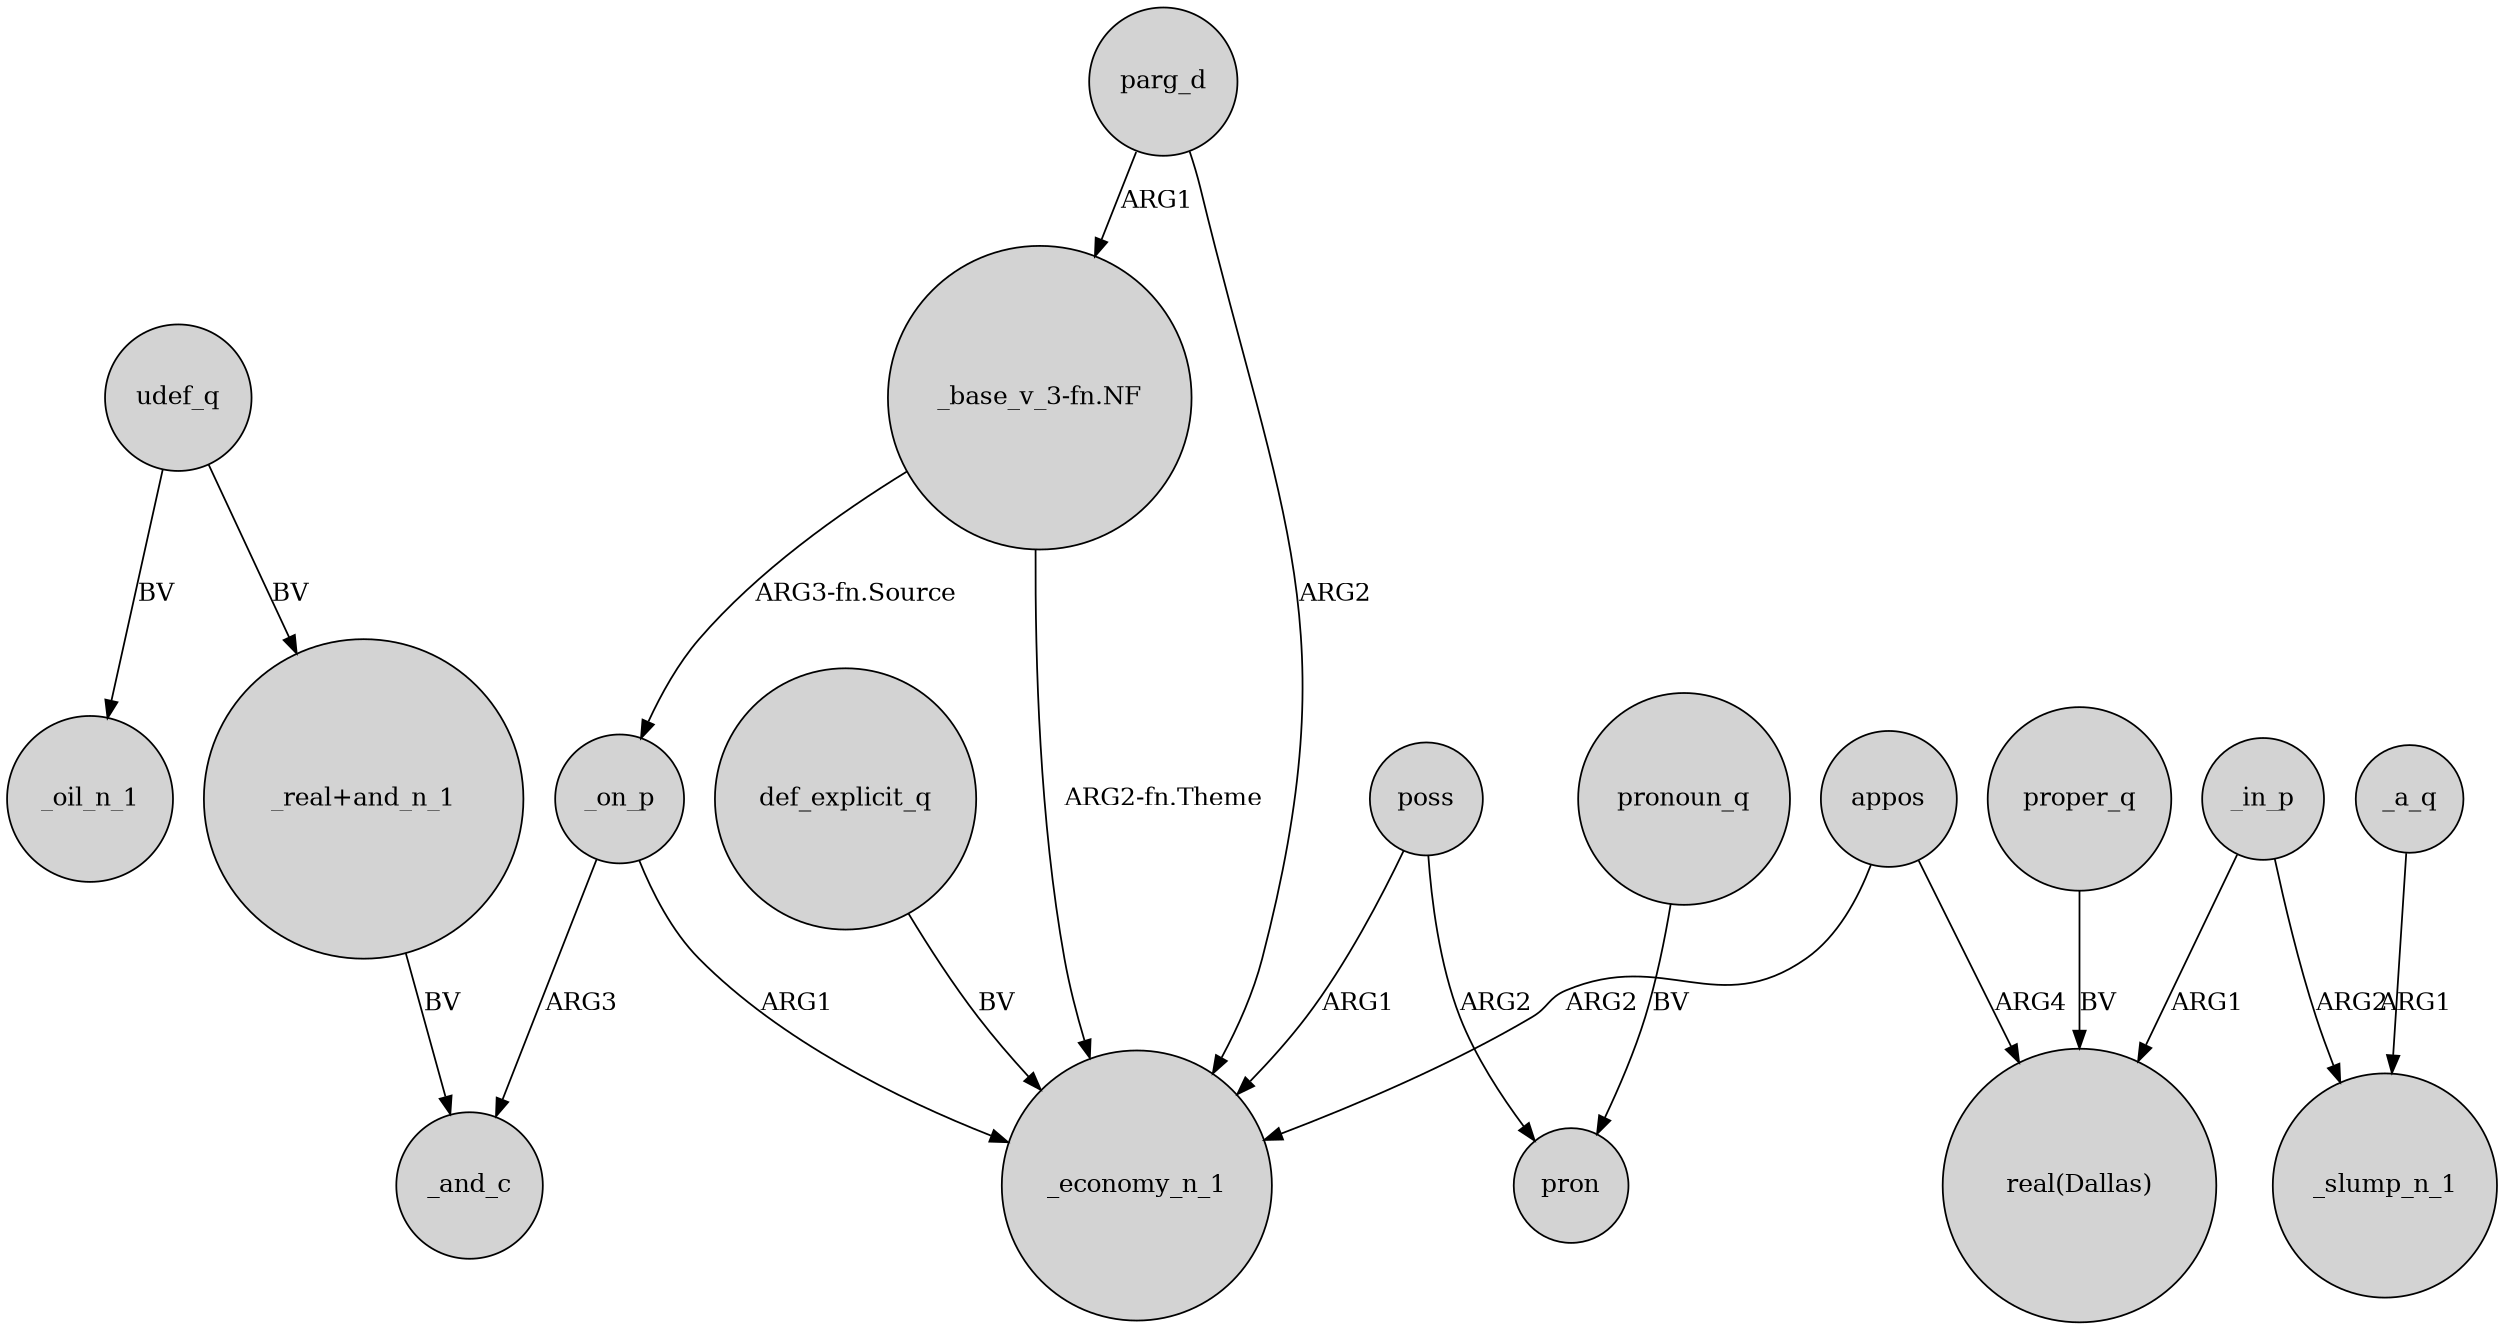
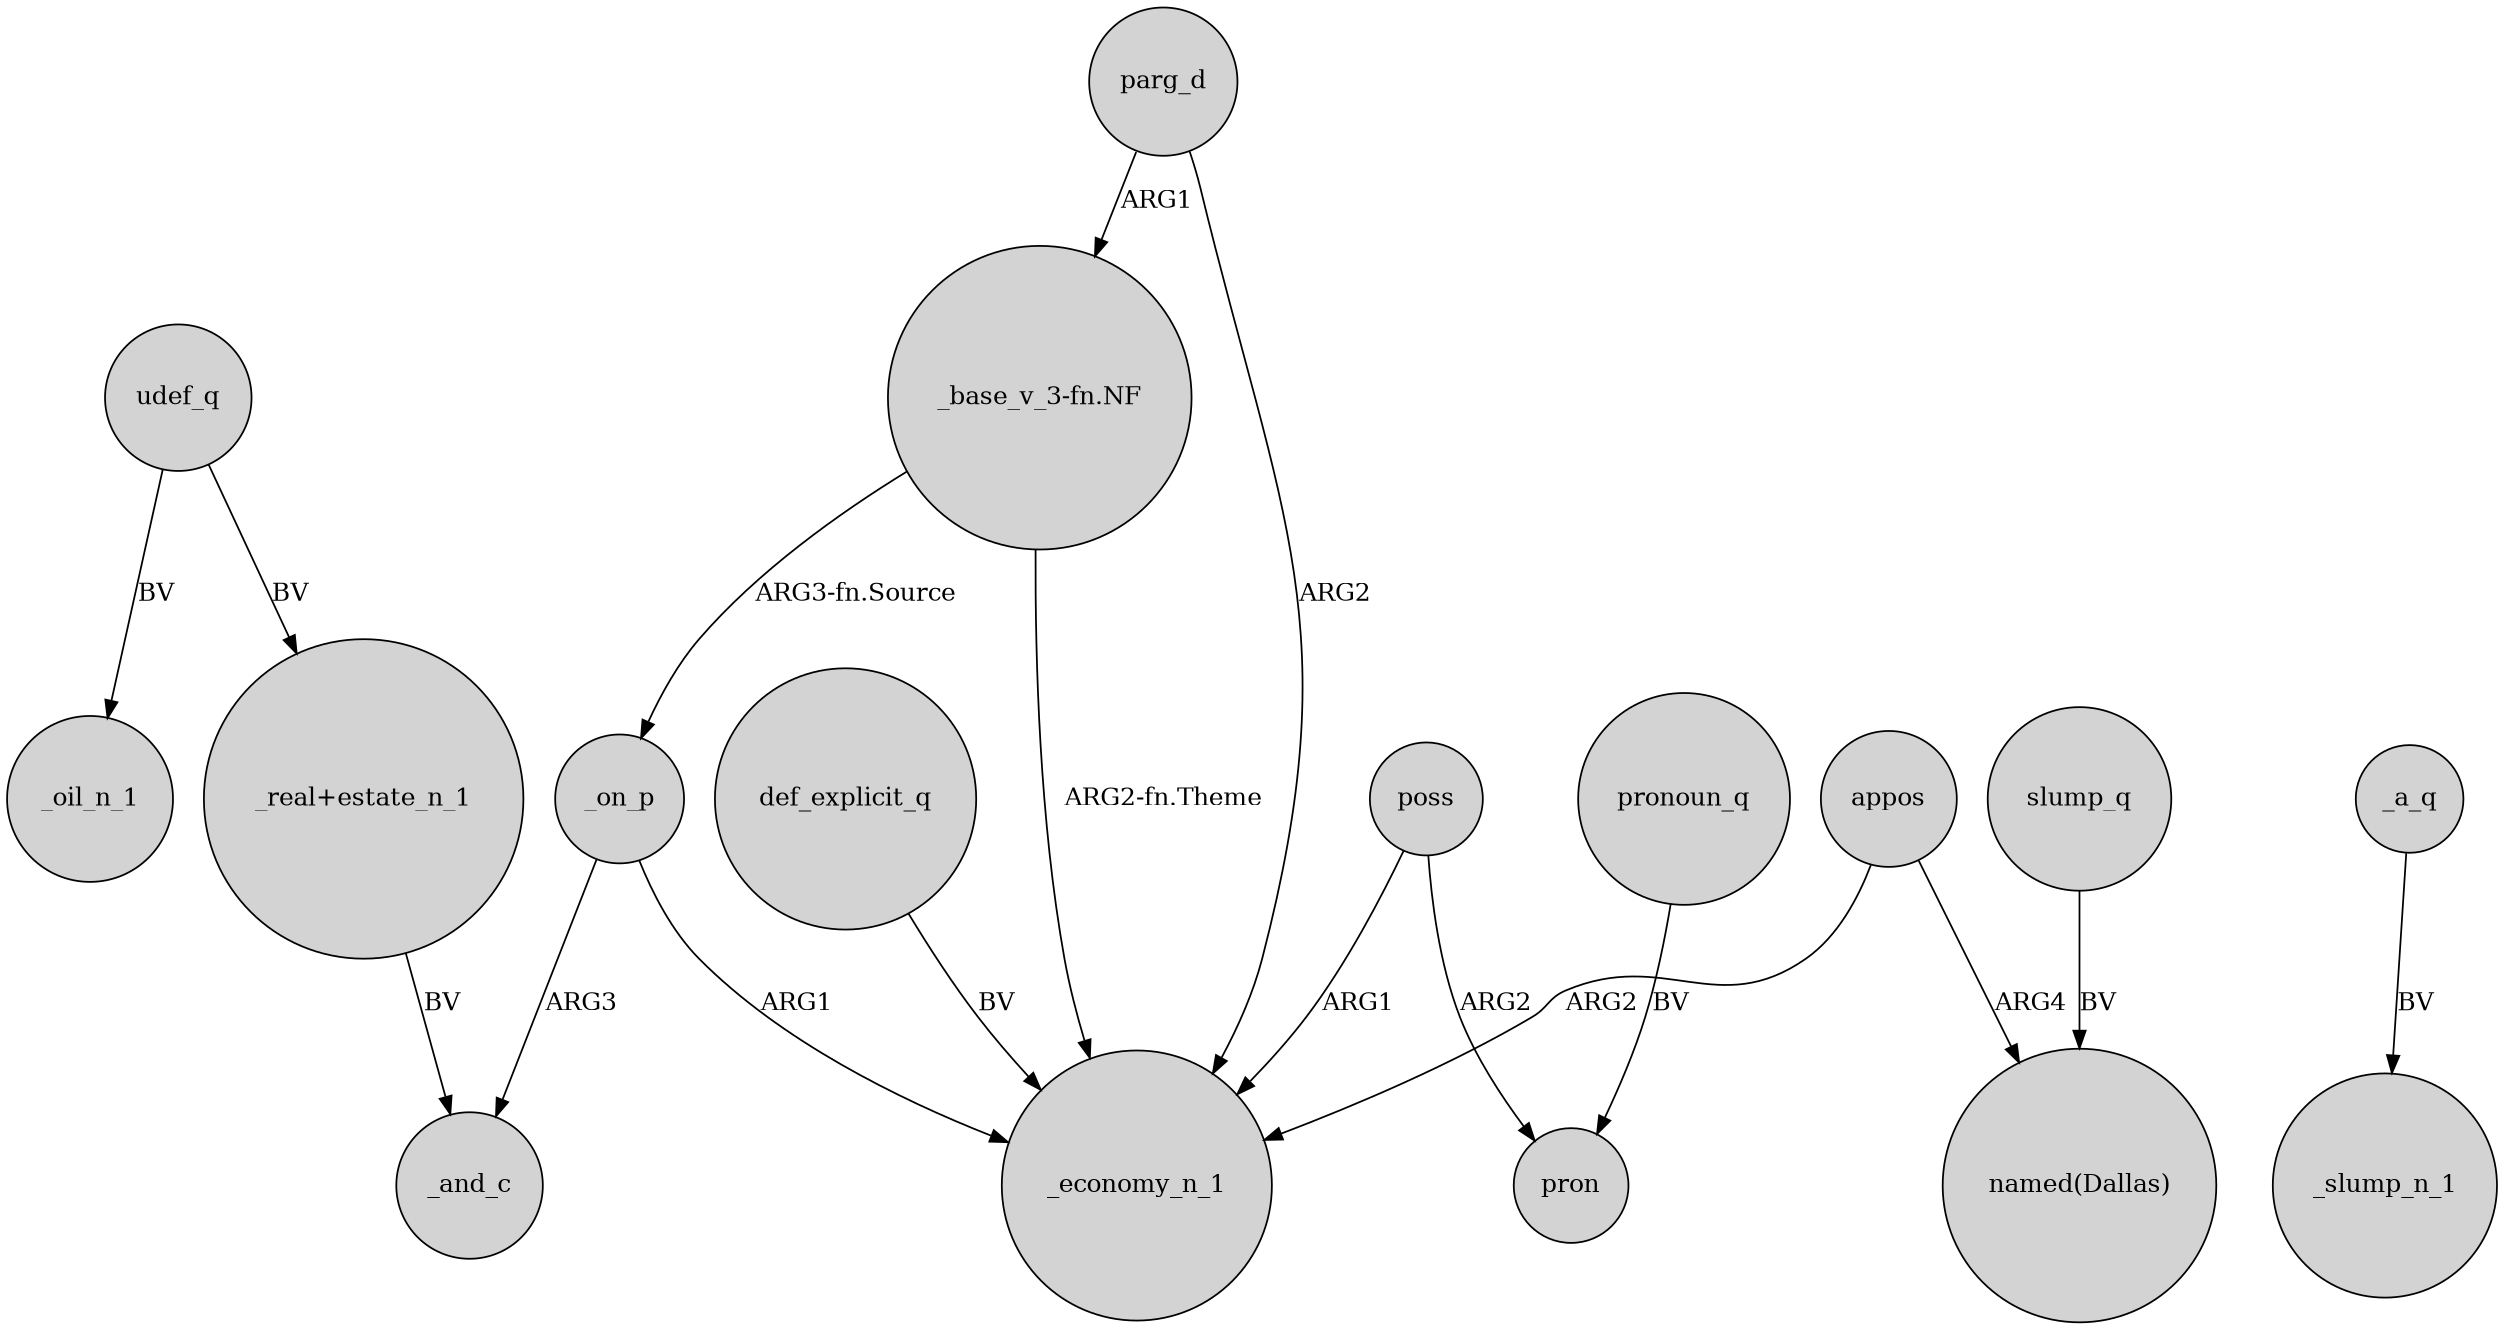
node "_real+and_n_1": label "_real+and_n_1" -> "_real+estate_n_1"
node "proper_q": label "proper_q" -> "slump_q"
node "_in_p": removed
edge "_a_q" -> "_slump_n_1": label "ARG1" -> "BV"
node "real(Dallas)": label "real(Dallas)" -> "named(Dallas)"
